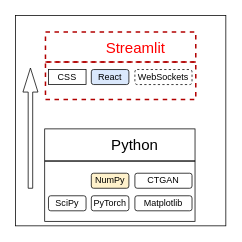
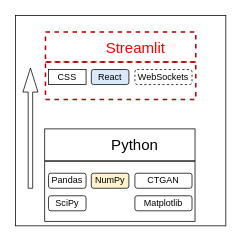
node "Pandas": added
node "PyTorch": removed
